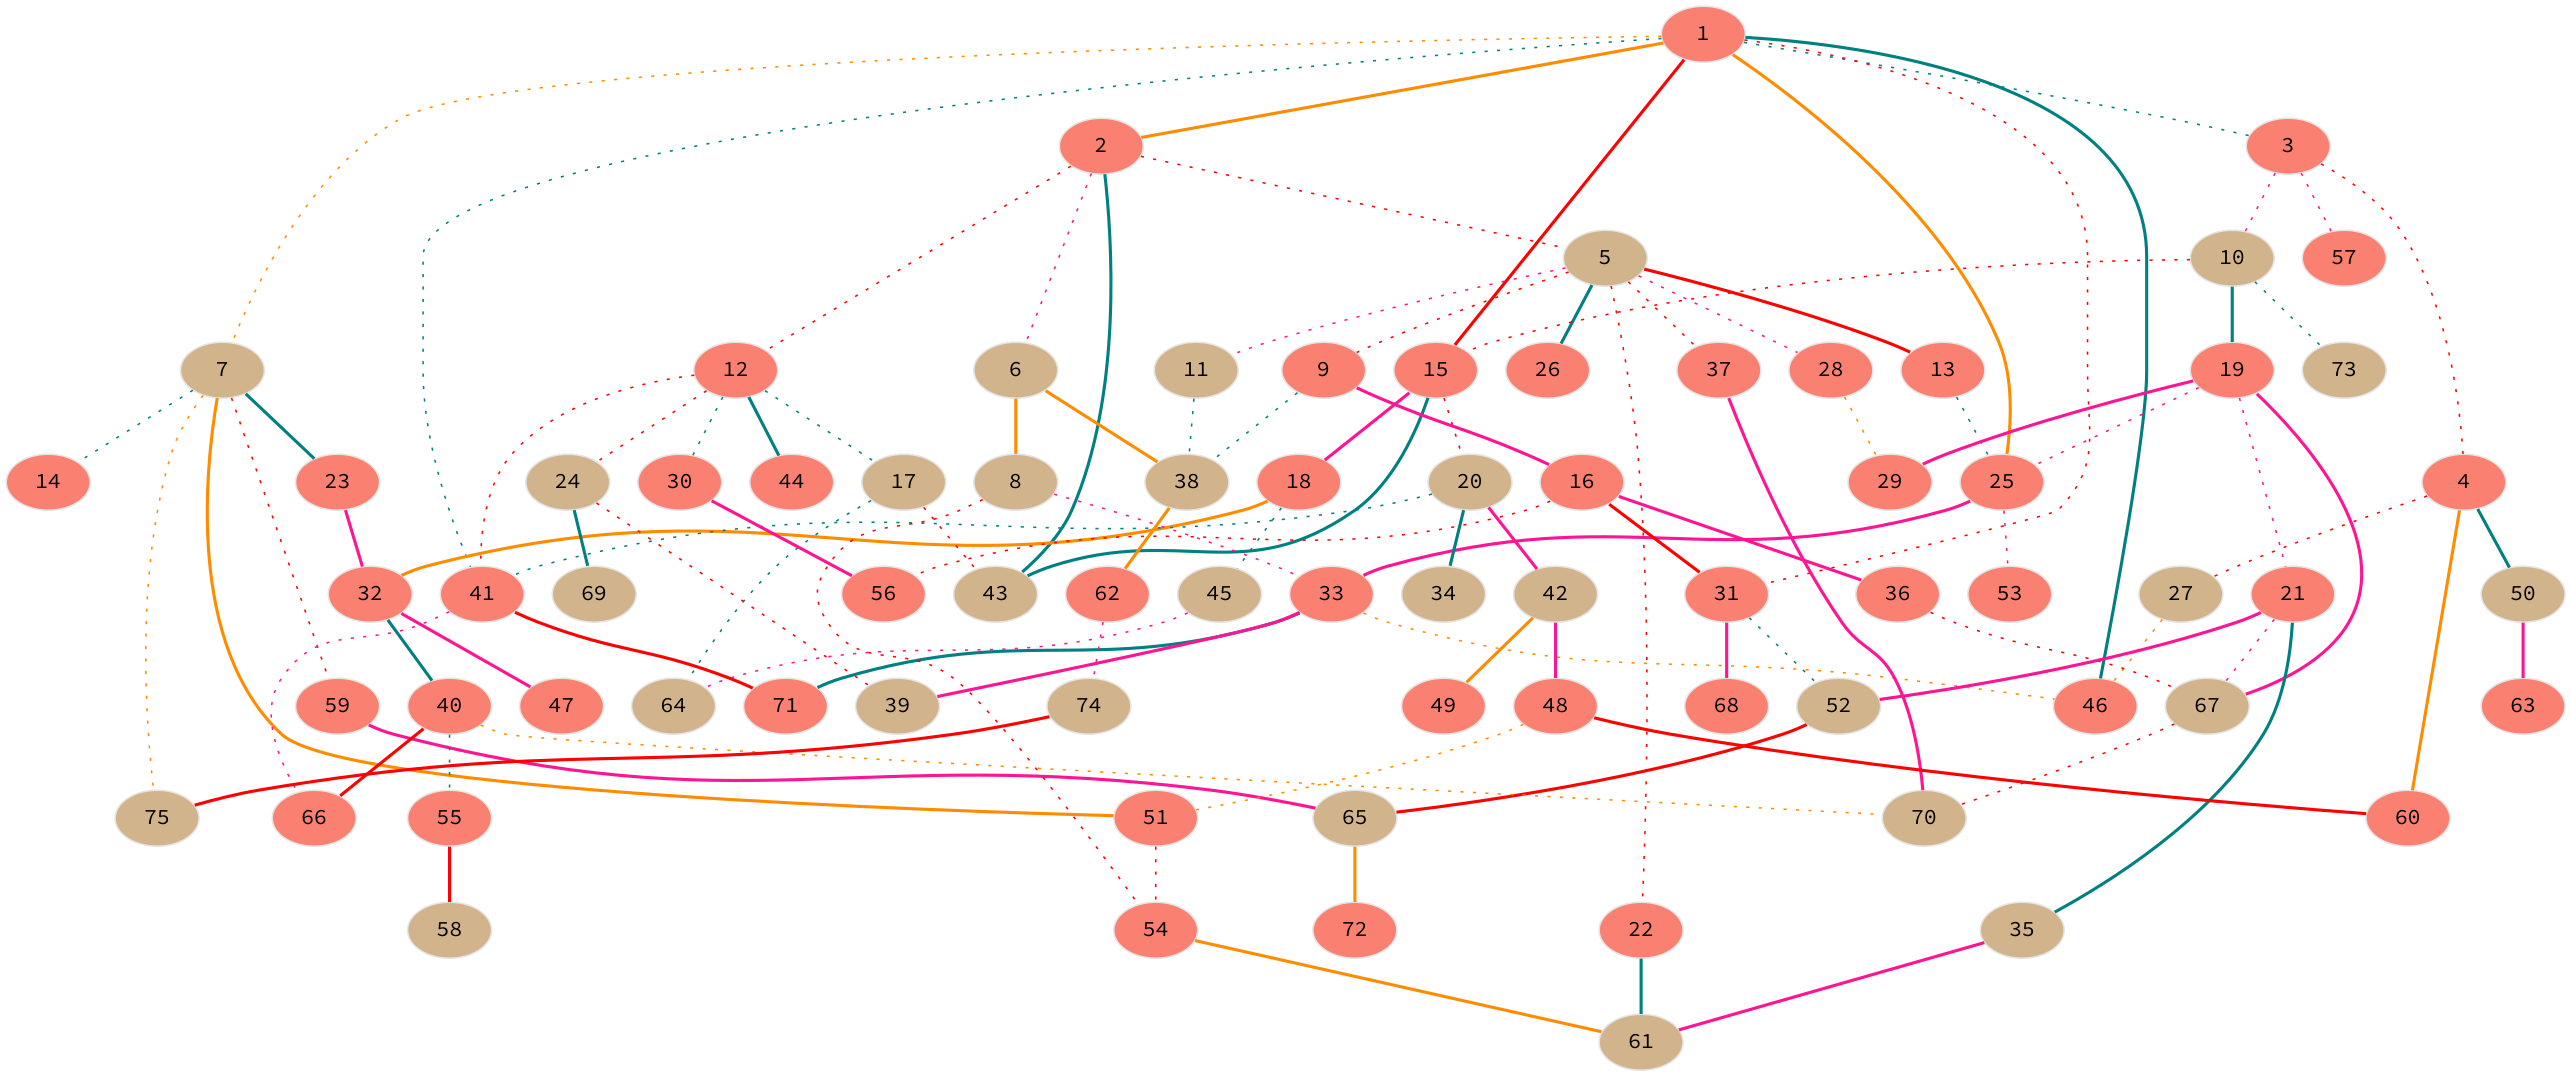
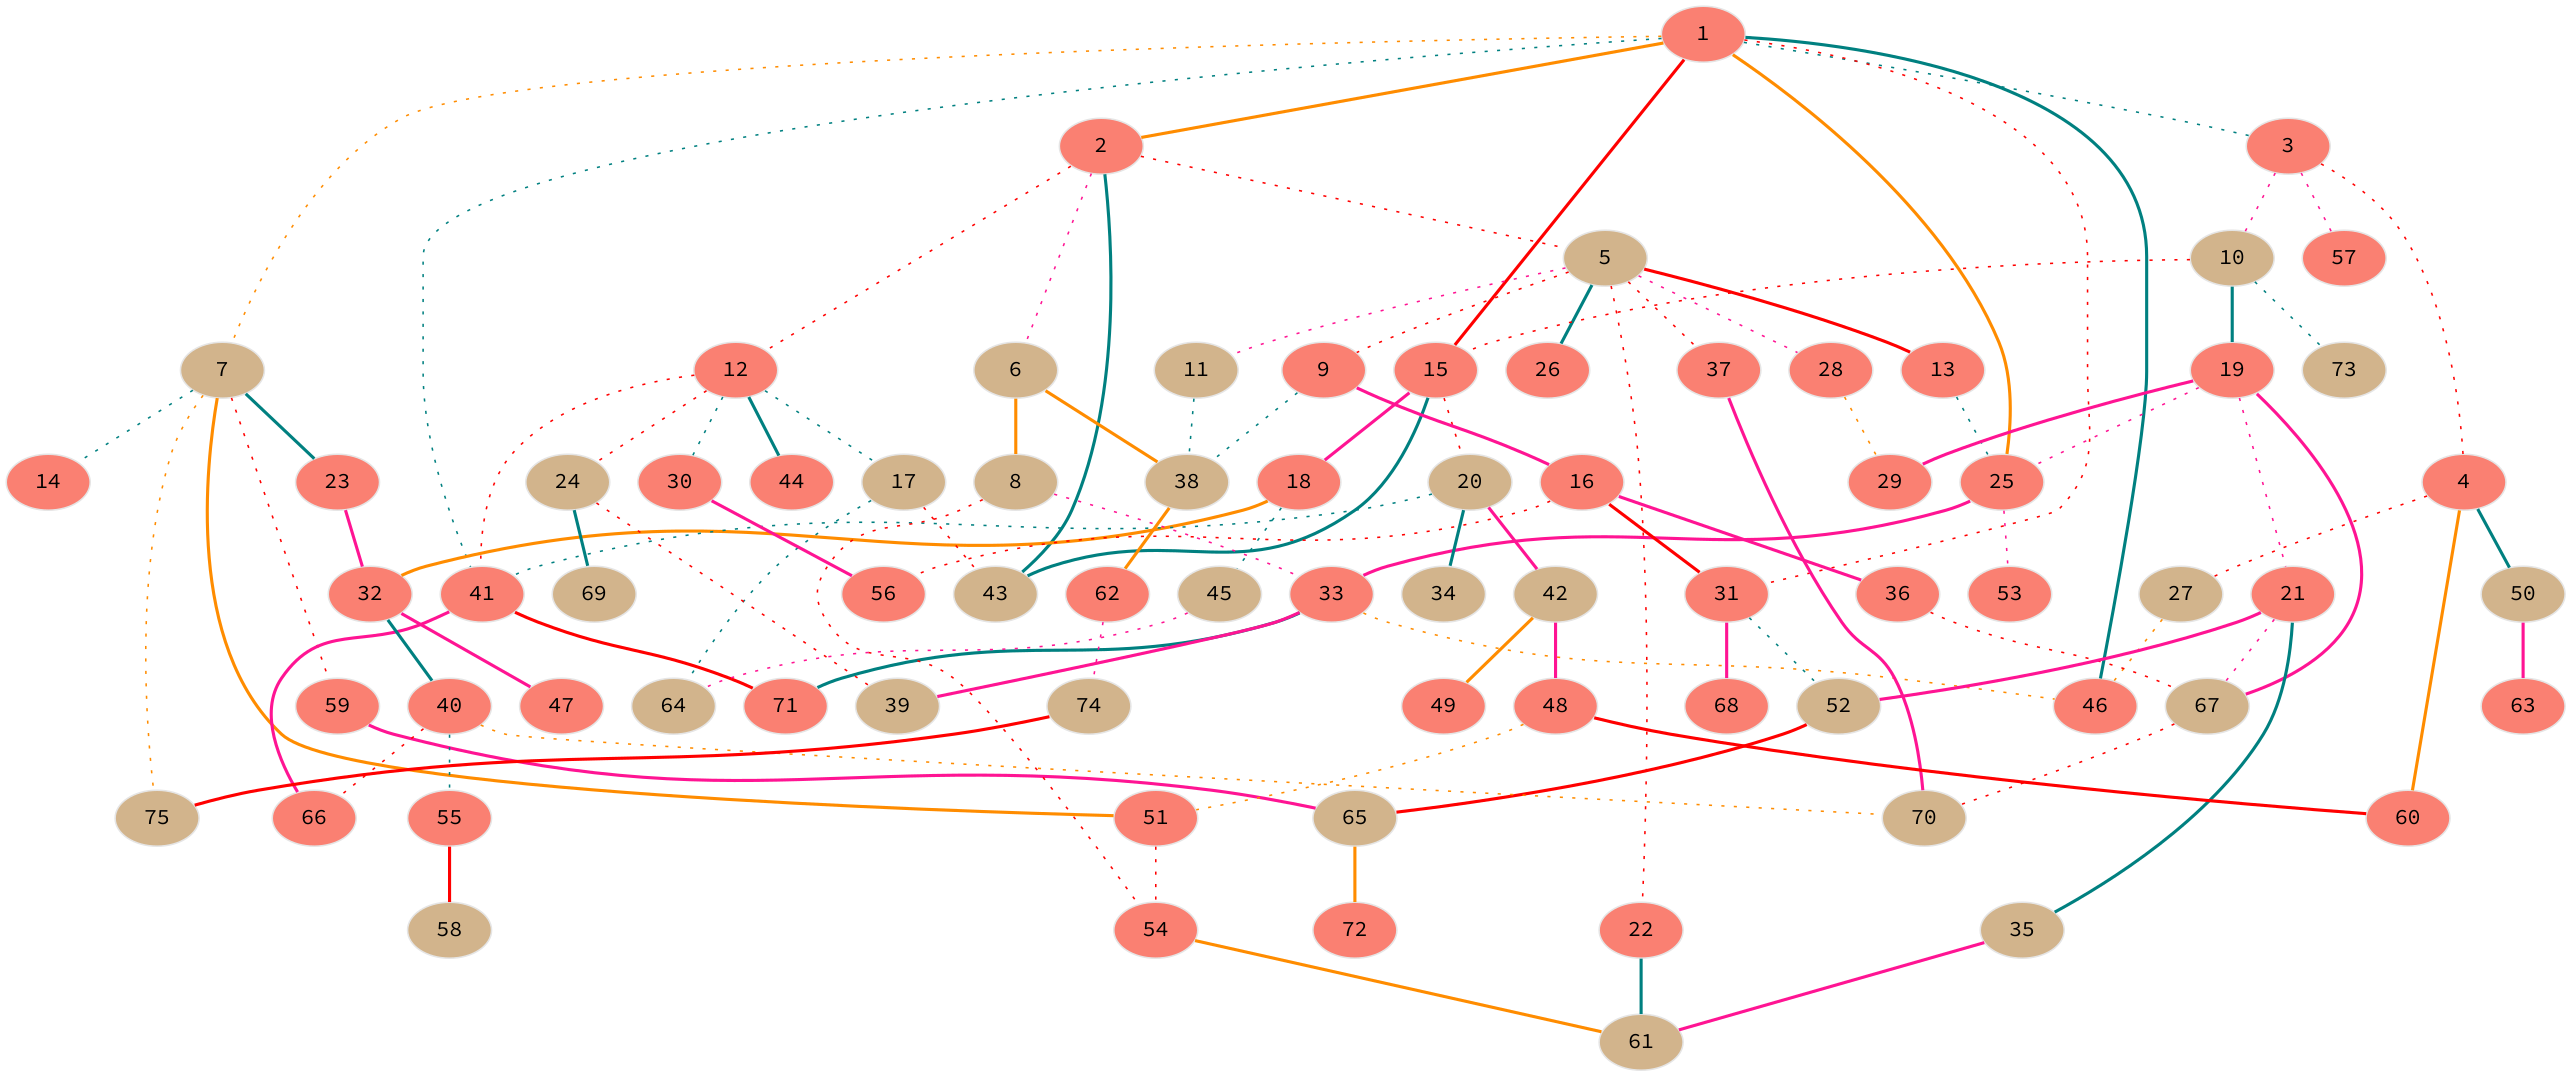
edge "41" -- "66": style dotted -> bold
edge "40" -- "66": style bold -> dotted
